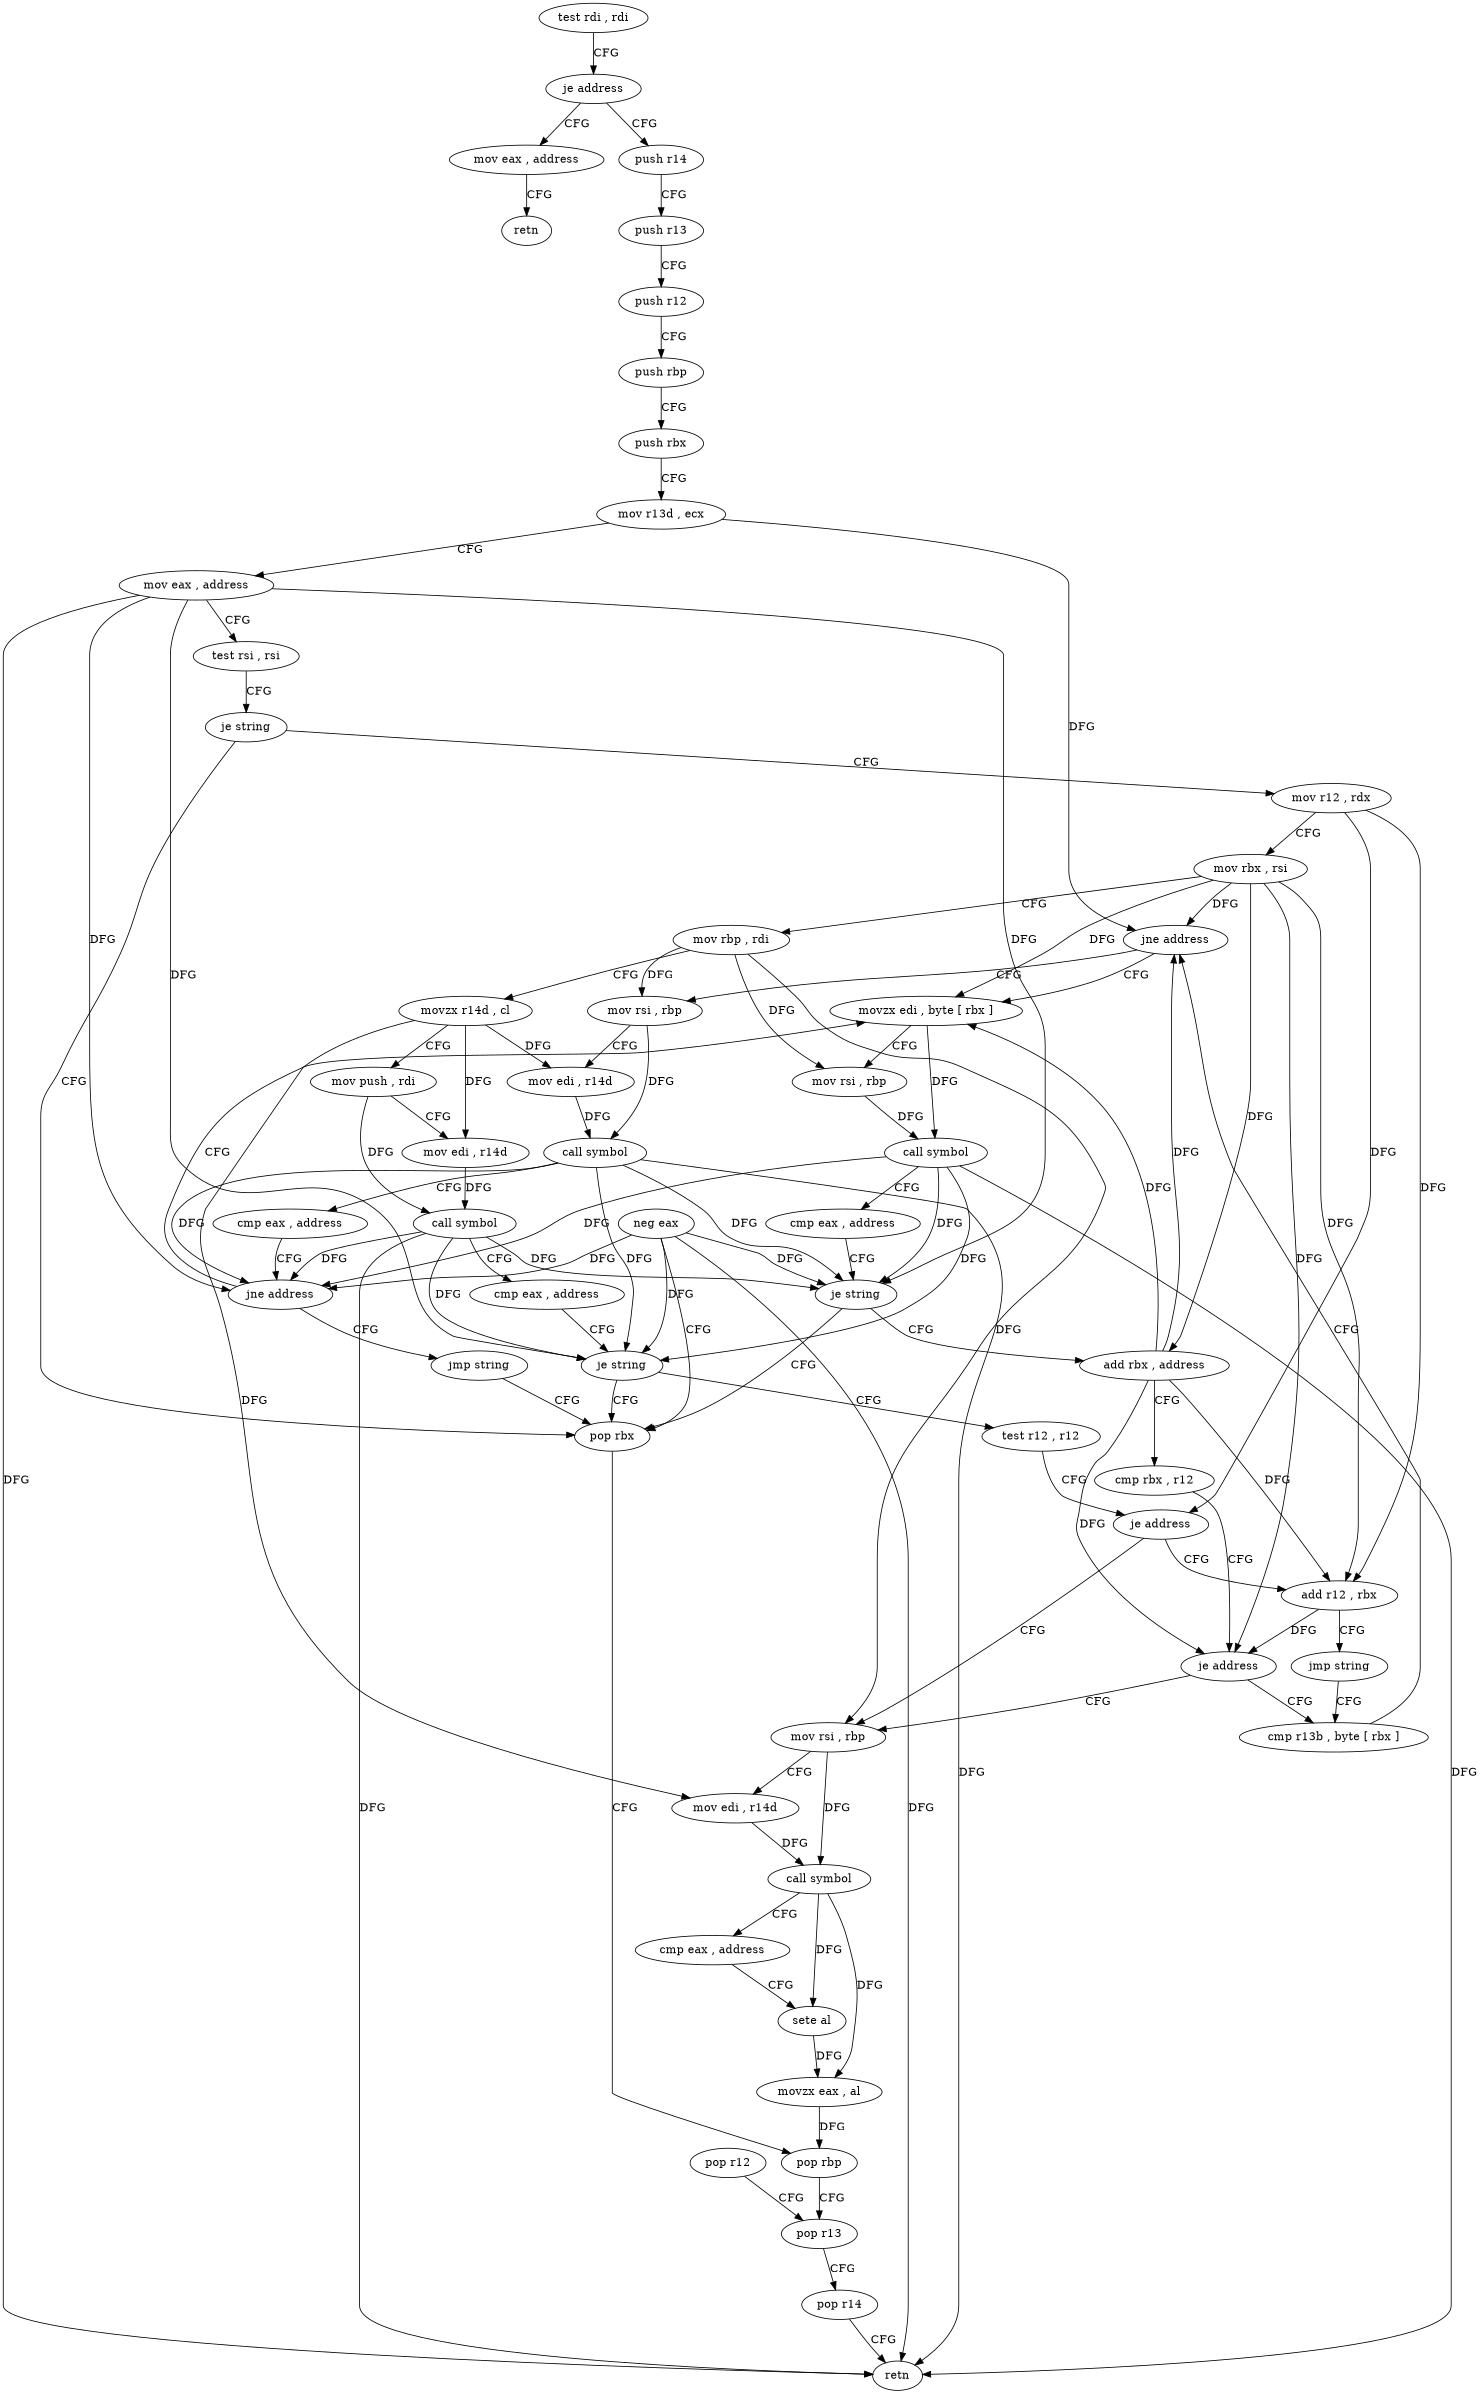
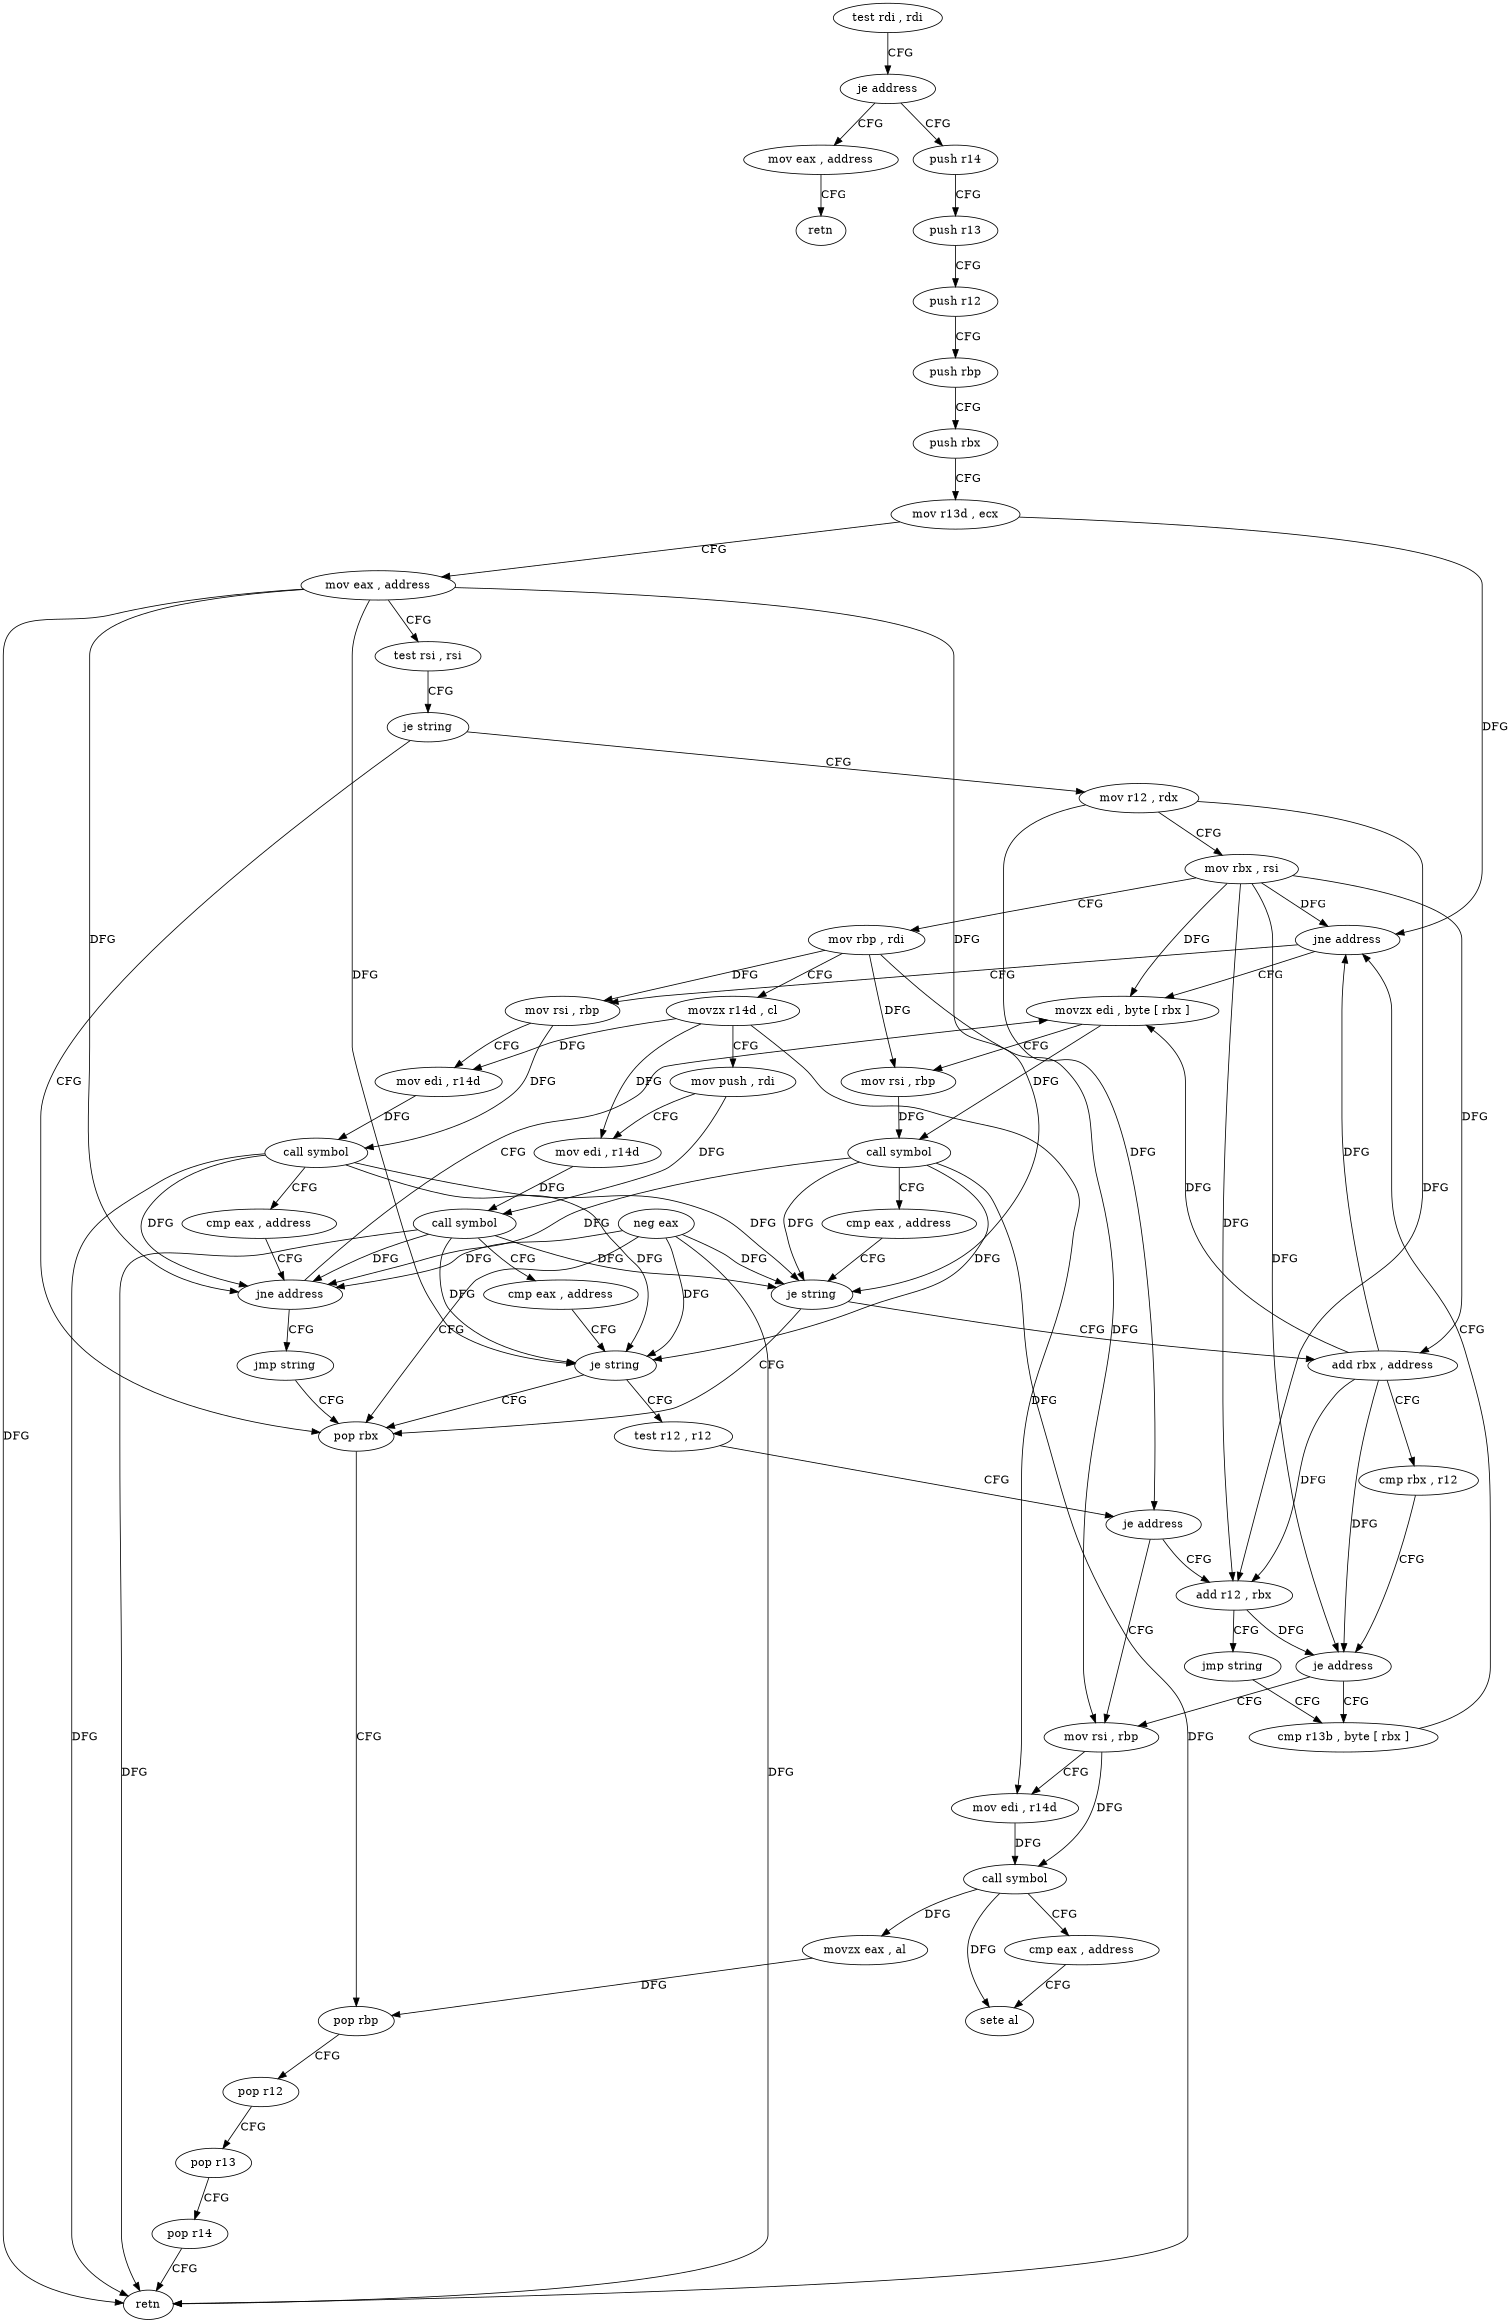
edge "sete al" -> "movzx eax , al": removed, label "DFG"
edge "pop rbp" -> "pop r13": now "pop rbp" -> "pop r12"
